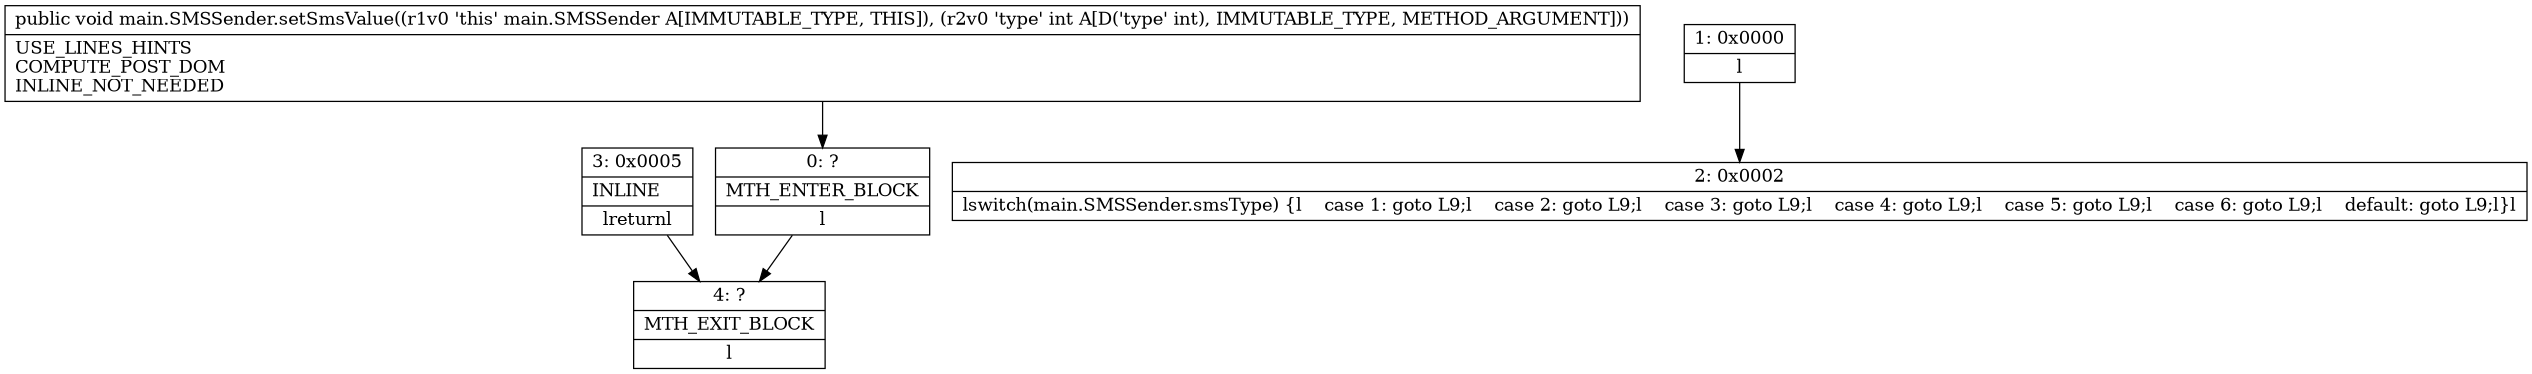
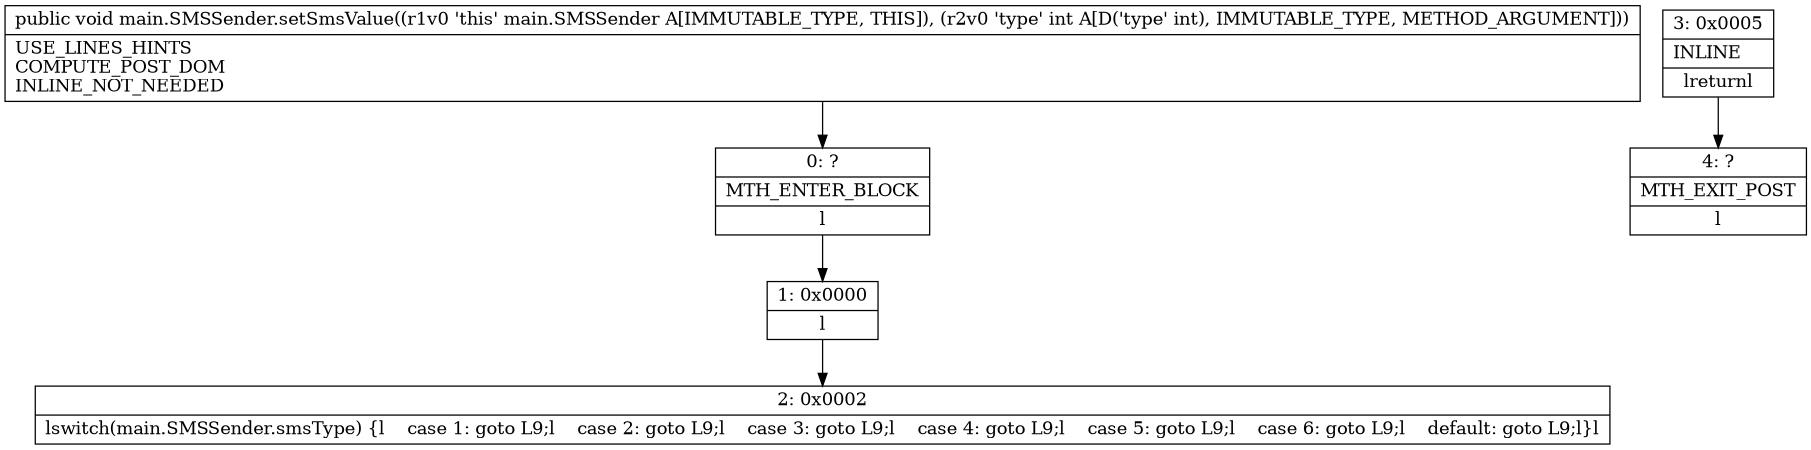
edge "0: ?" -> "4: ?": now "0: ?" -> "1: 0x0000"
node "4: ?": text "MTH_EXIT_BLOCK" -> "MTH_EXIT_POST"
